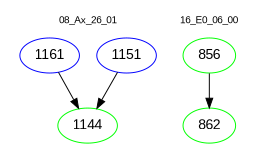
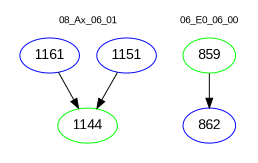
cluster "08_Ax_26_01": label "08_Ax_26_01" -> "08_Ax_06_01"
cluster "16_E0_06_00": label "16_E0_06_00" -> "06_E0_06_00"
node "856": label "856" -> "859"
node "862": color green -> blue
